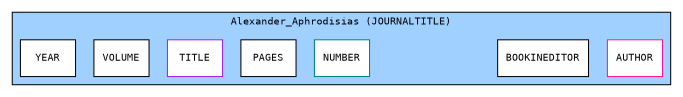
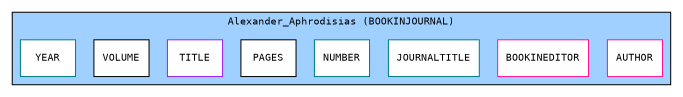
cluster "Alexander_Aphrodisias (JOURNALTITLE)": label "Alexander_Aphrodisias (JOURNALTITLE)" -> "Alexander_Aphrodisias (BOOKINJOURNAL)"
node "YEAR": color black -> teal
node "JOURNALTITLE": added
node "BOOKINEDITOR": color black -> deeppink
